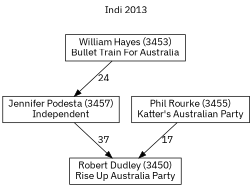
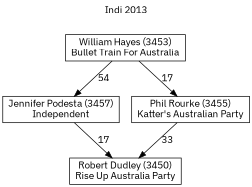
edge "William Hayes (3453) Bullet Train For Australia" -> "Phil Rourke (3455) Katter's Australian Party": added, label "17"
edge "William Hayes (3453) Bullet Train For Australia" -> "Jennifer Podesta (3457) Independent": label "24" -> "54"
edge "Jennifer Podesta (3457) Independent" -> "Robert Dudley (3450) Rise Up Australia Party": label "37" -> "17"
edge "Phil Rourke (3455) Katter's Australian Party" -> "Robert Dudley (3450) Rise Up Australia Party": label "17" -> "33"
